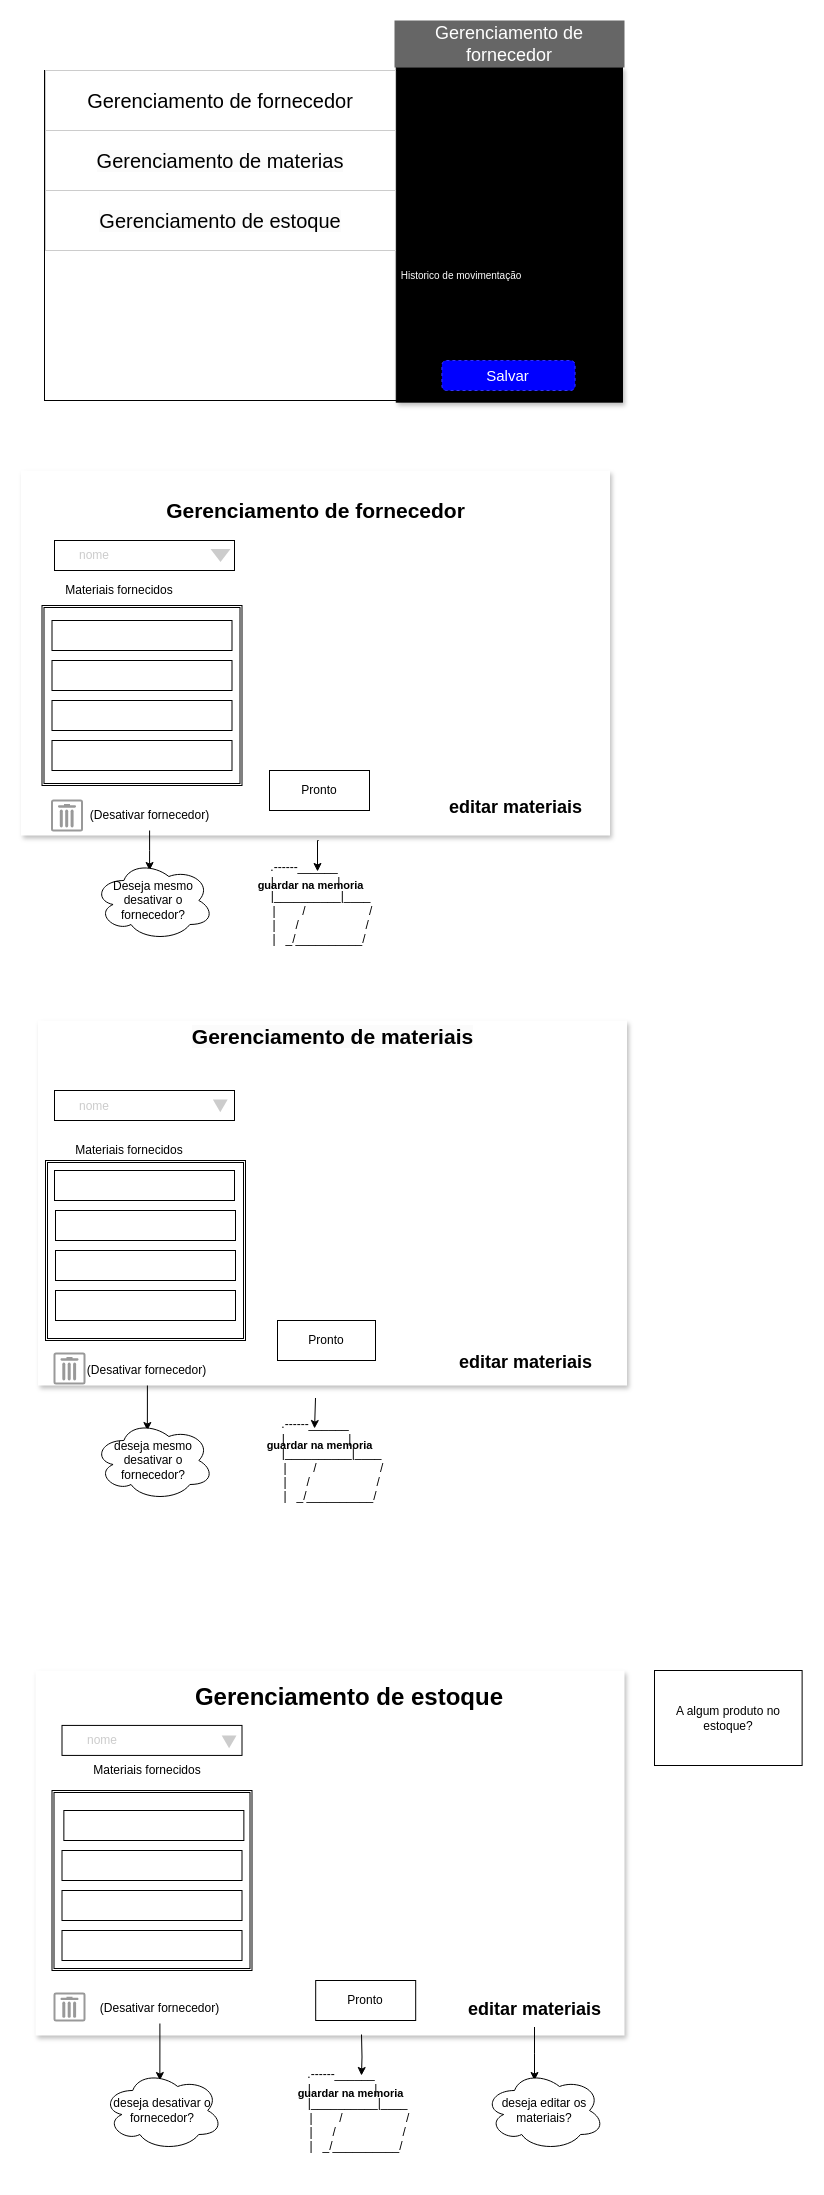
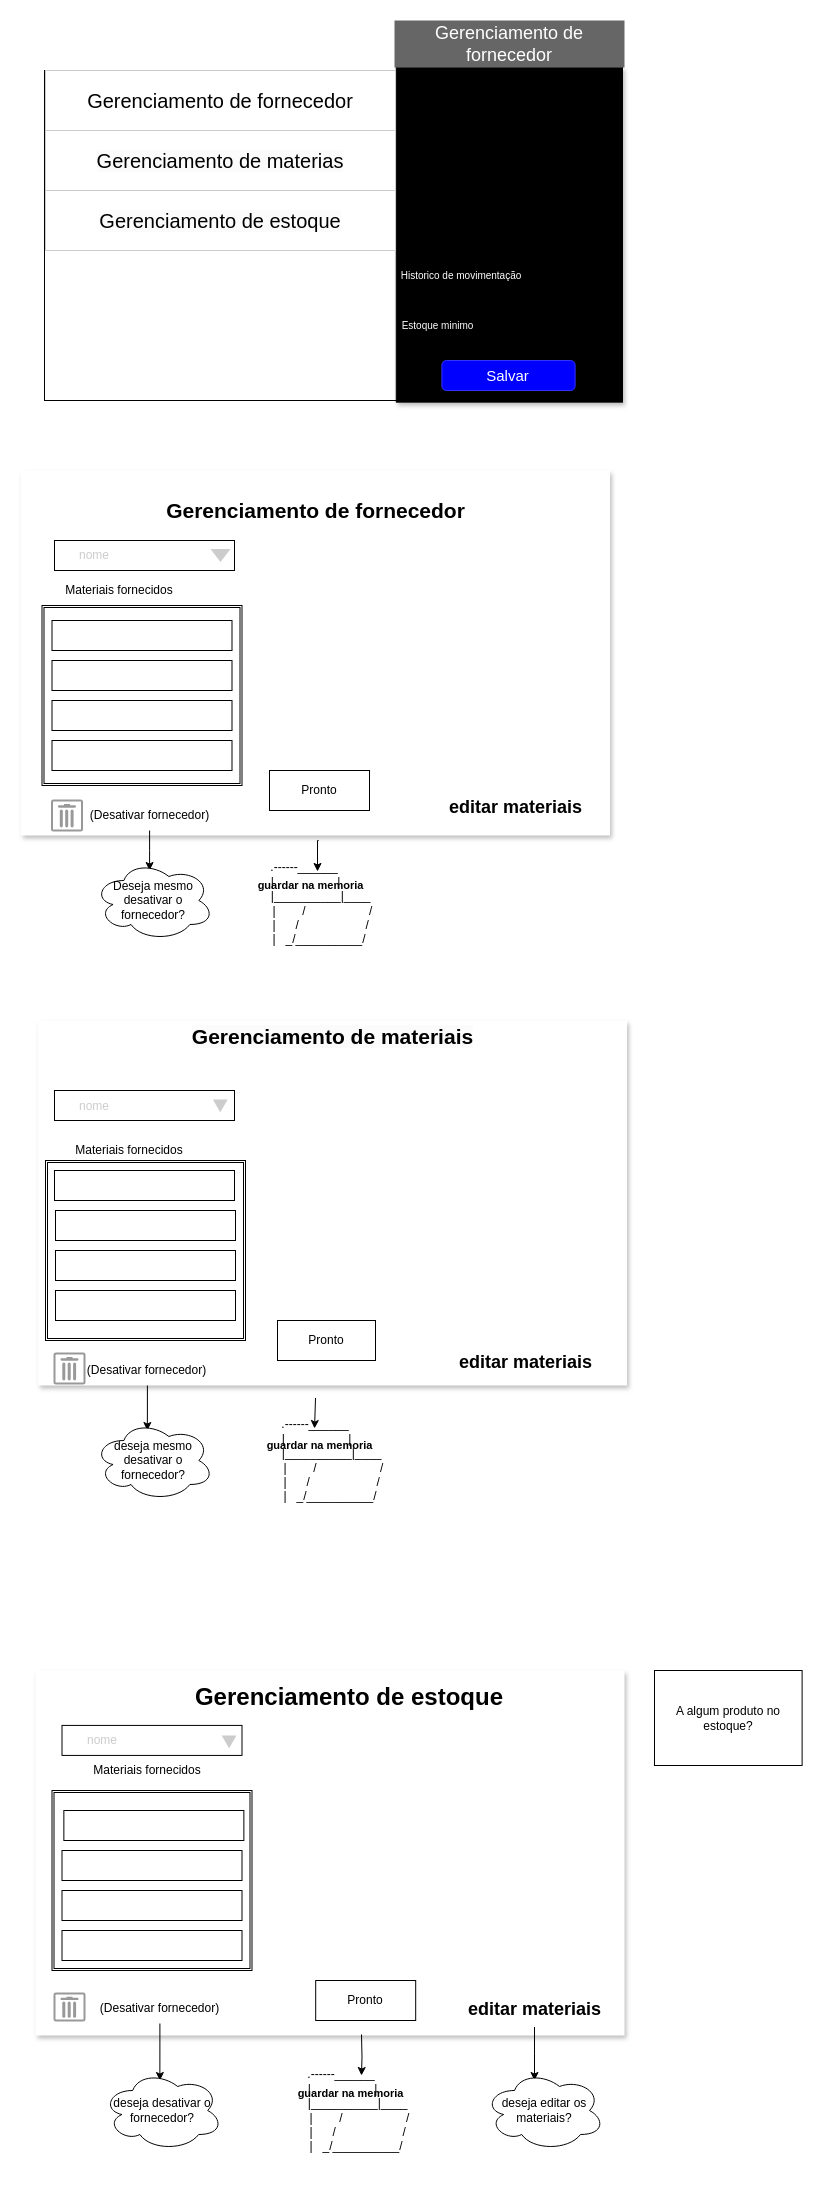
node "Estoque minimo": added
node "Salvar": style dashed -> solid
